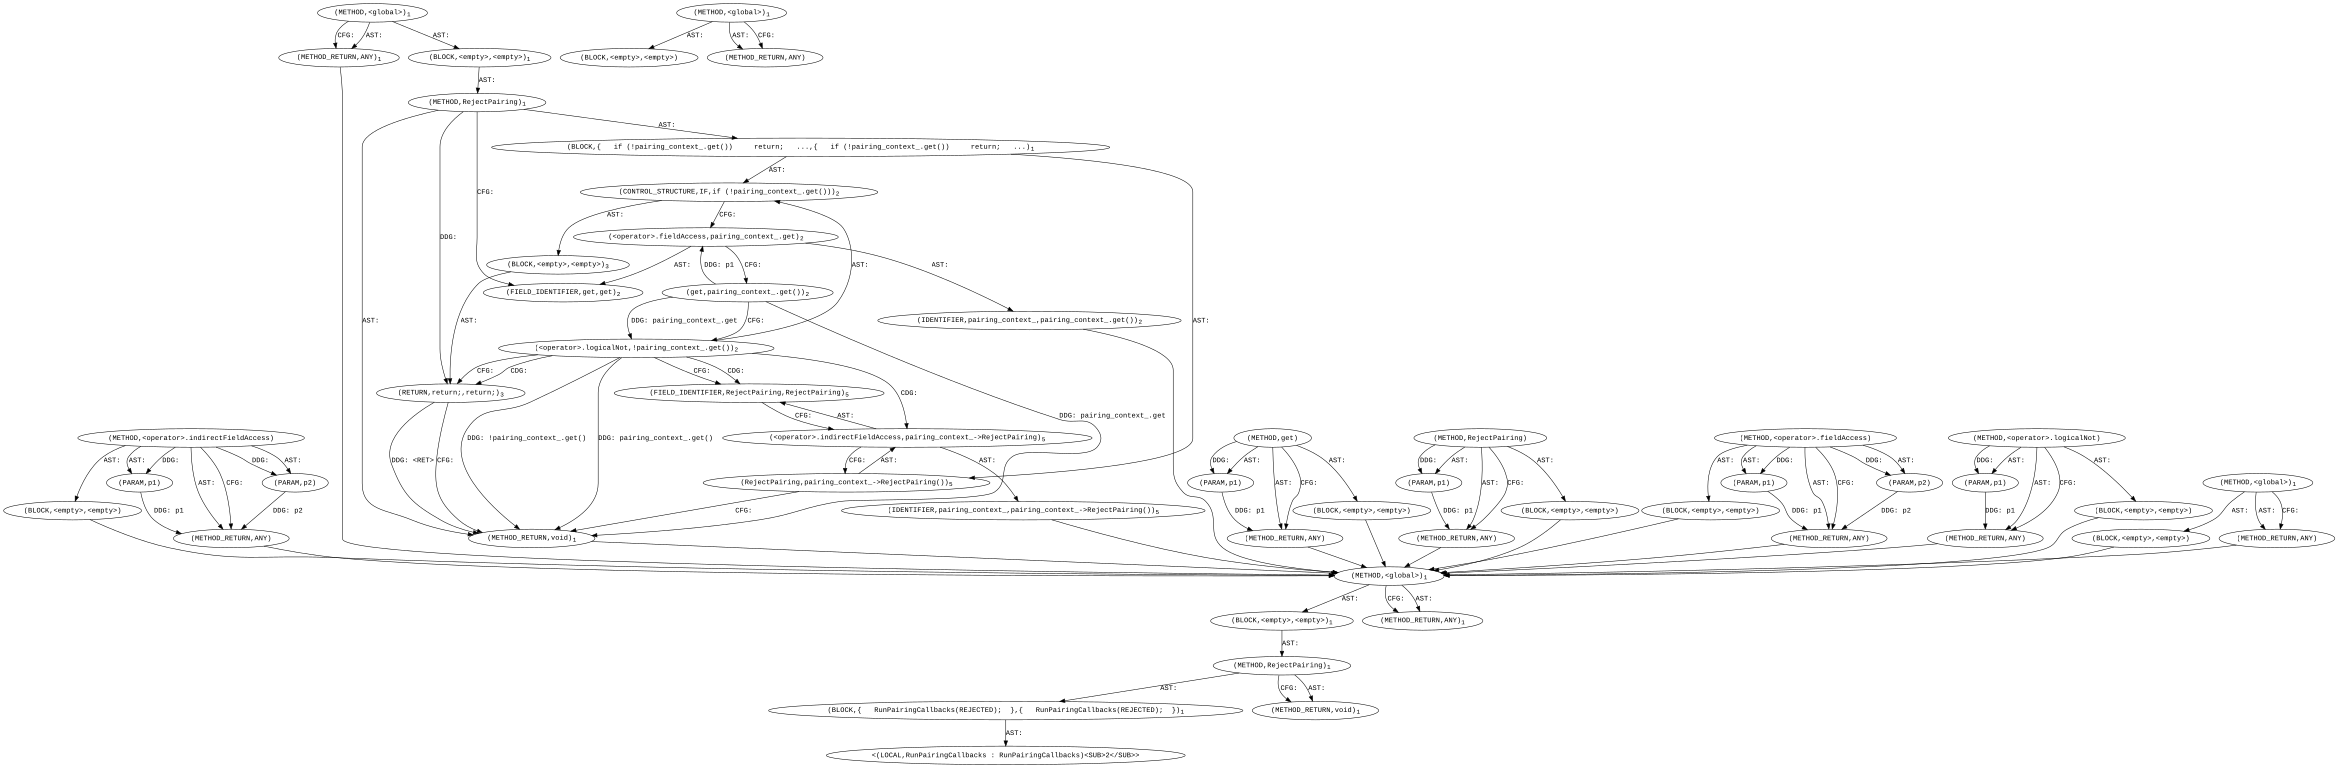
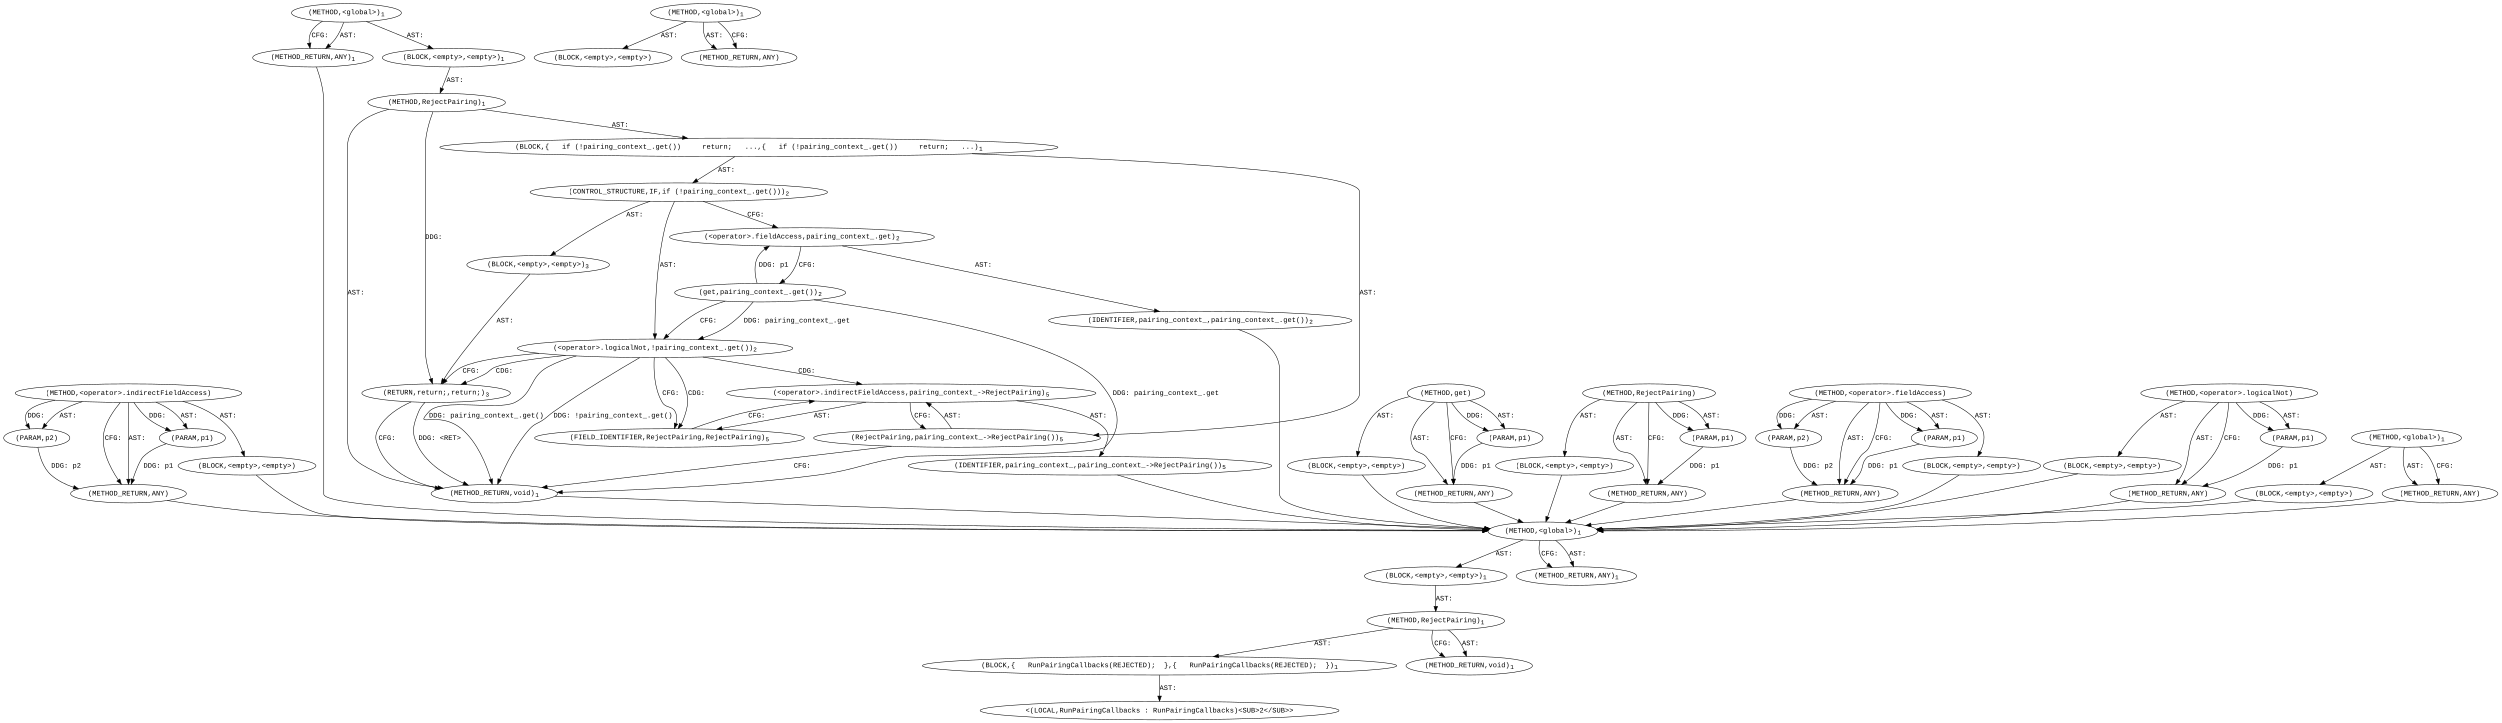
node "(FIELD_IDENTIFIER,get,get)": removed
edge "(<operator>.logicalNot,!pairing_context_.get())" -> "(CONTROL_STRUCTURE,IF,if (!pairing_context_.get()))": reversed
